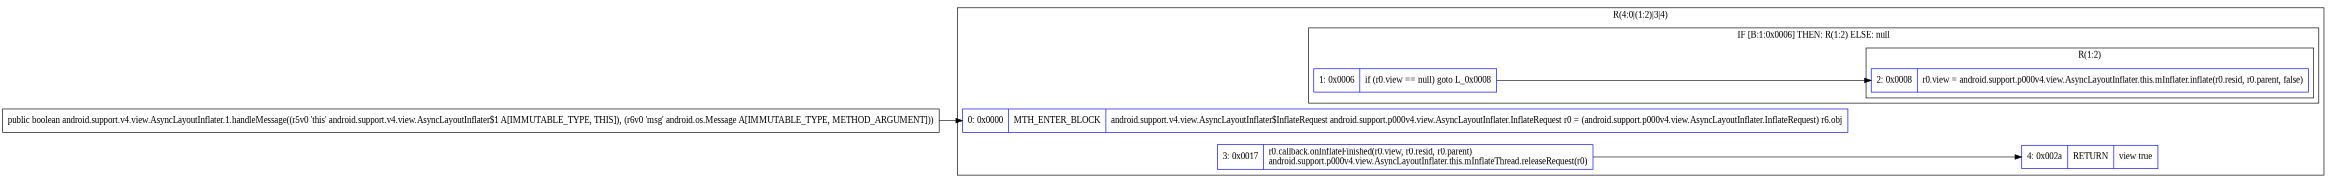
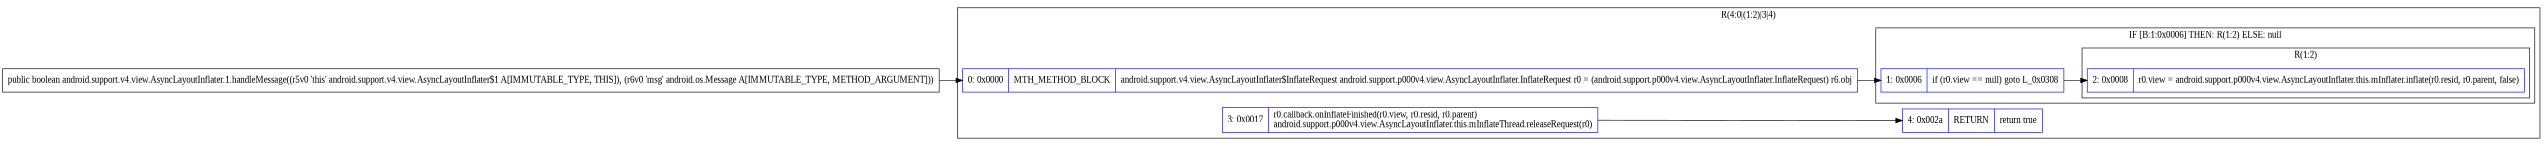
node "1: 0x0006": text "if (r0.view == null) goto L_0x0008" -> "if (r0.view == null) goto L_0x0308"
edge "0: 0x0000" -> "1: 0x0006": added
node "0: 0x0000": text "MTH_ENTER_BLOCK" -> "MTH_METHOD_BLOCK"
node "4: 0x002a": text "view true" -> "return true"
